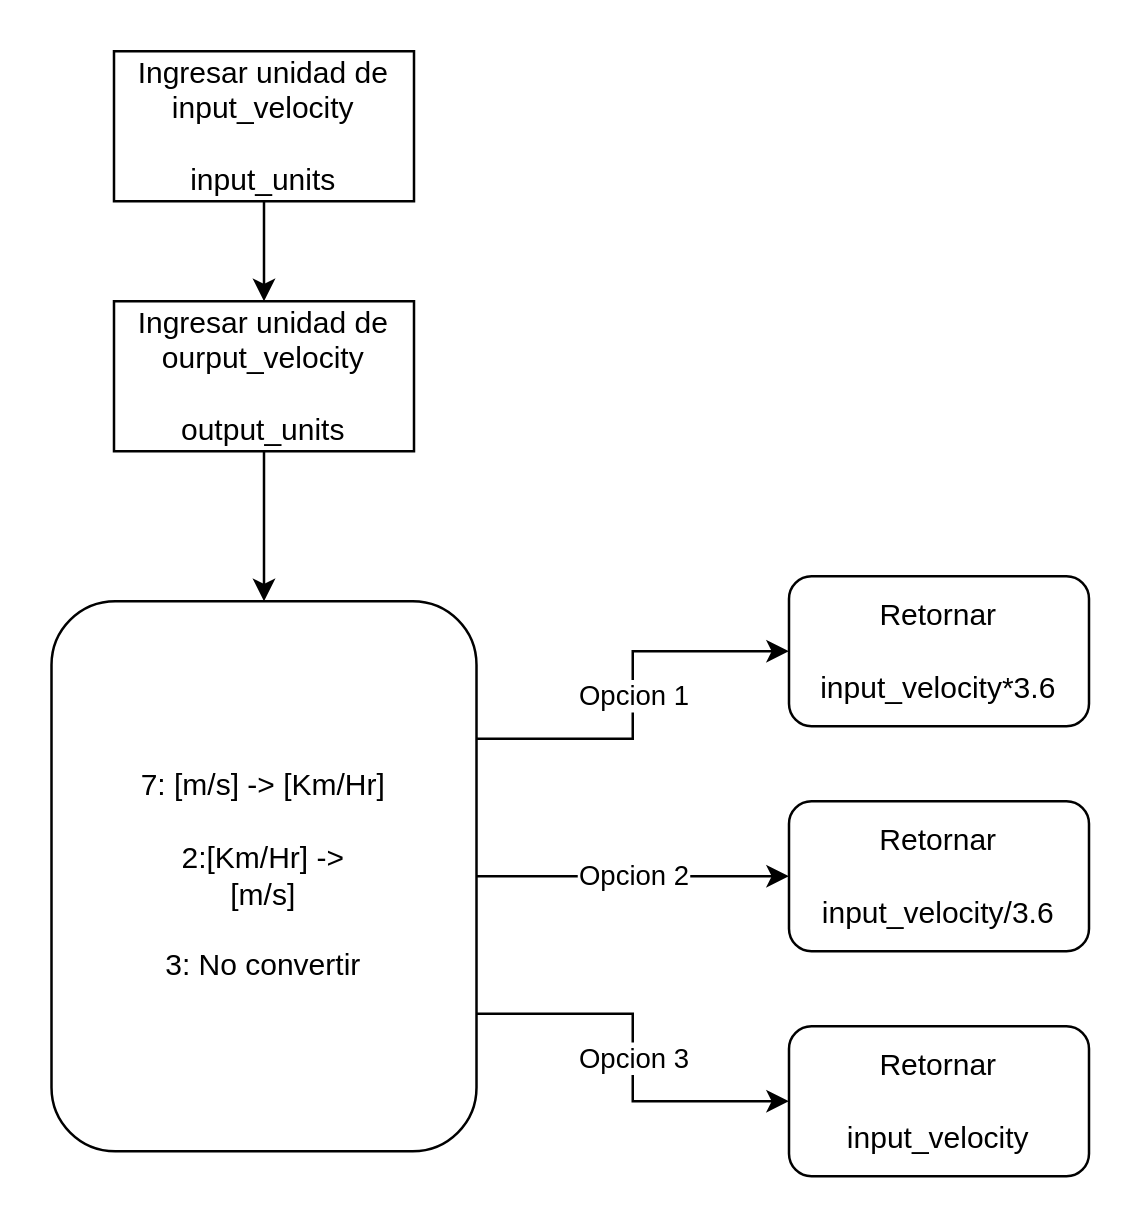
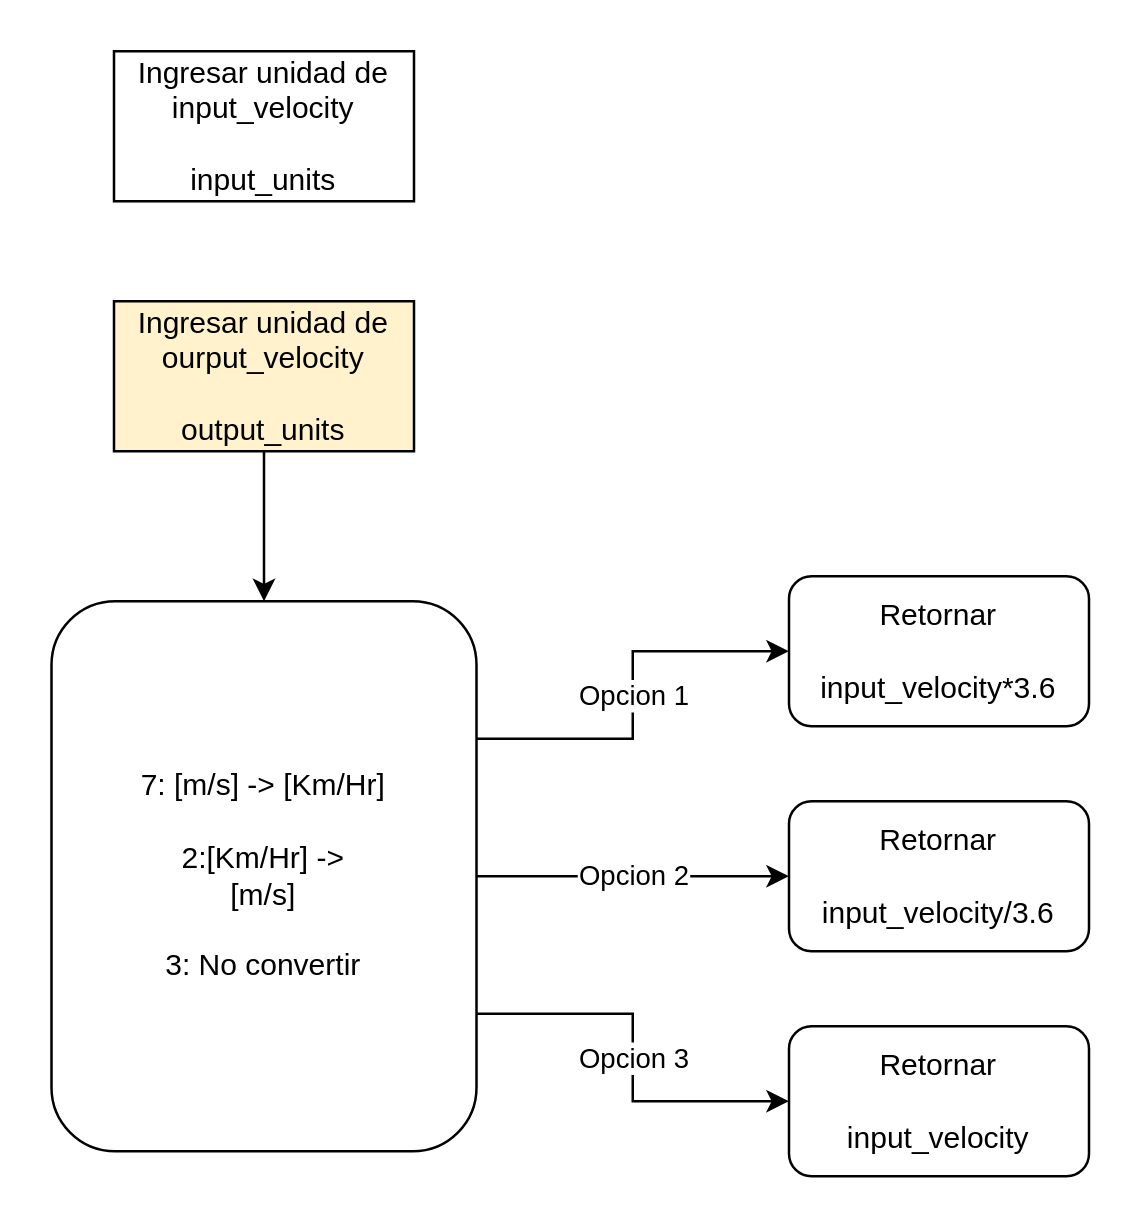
edge "Ingresar unidad de input_velocity input_units" -> "Ingresar unidad de ourput_velocity output_units": removed
node "Ingresar unidad de ourput_velocity output_units": fillcolor #ffffff -> #fff2cc
